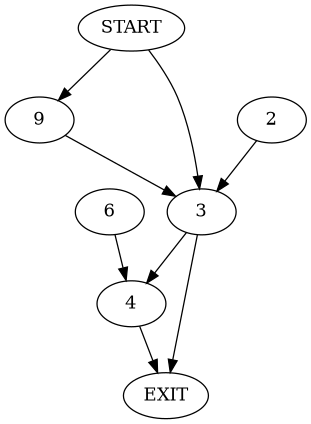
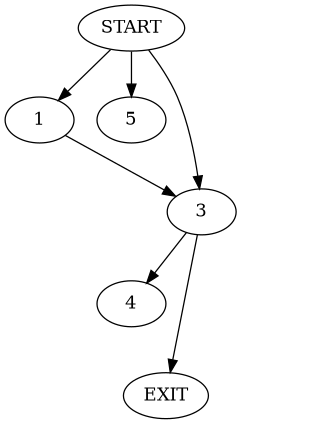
node "9": label "9" -> "1"
node "5": added
node "2": removed
node "6": removed
edge "4" -> "EXIT": removed
